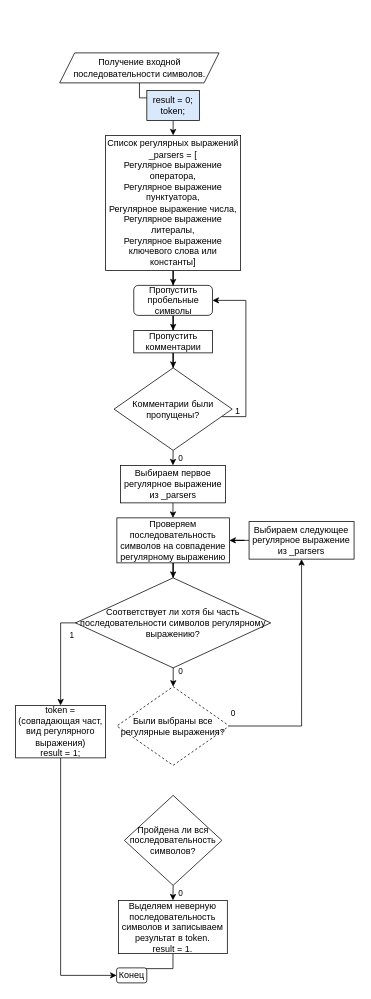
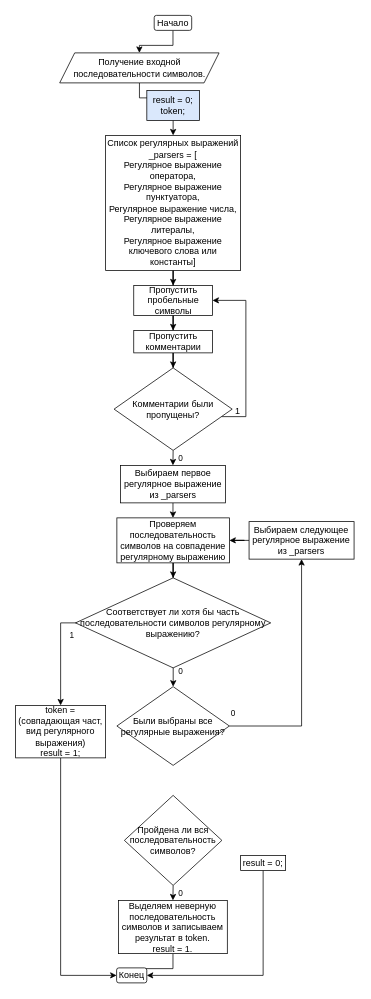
node "Начало": added
edge "Начало" -> "Получение входной последовательности символов.": added
node "Пропустить пробельные символы": shape rounded rectangle -> rectangle
node "Были выбраны все регулярные выражения?": style dashed -> solid
node "result = 0;": added
edge "result = 0;" -> "Конец": added
